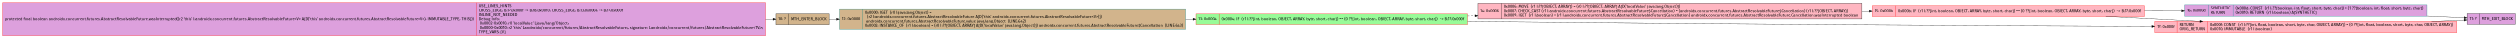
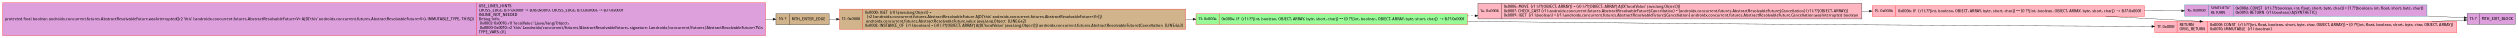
node "10: ?": text "MTH_ENTER_BLOCK" -> "MTH_ENTER_EDGE"
node "12: 0x0000": color teal -> red
